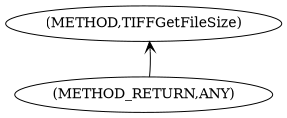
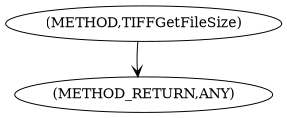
edge "(METHOD_RETURN,ANY)" -> "(METHOD,TIFFGetFileSize)": reversed
